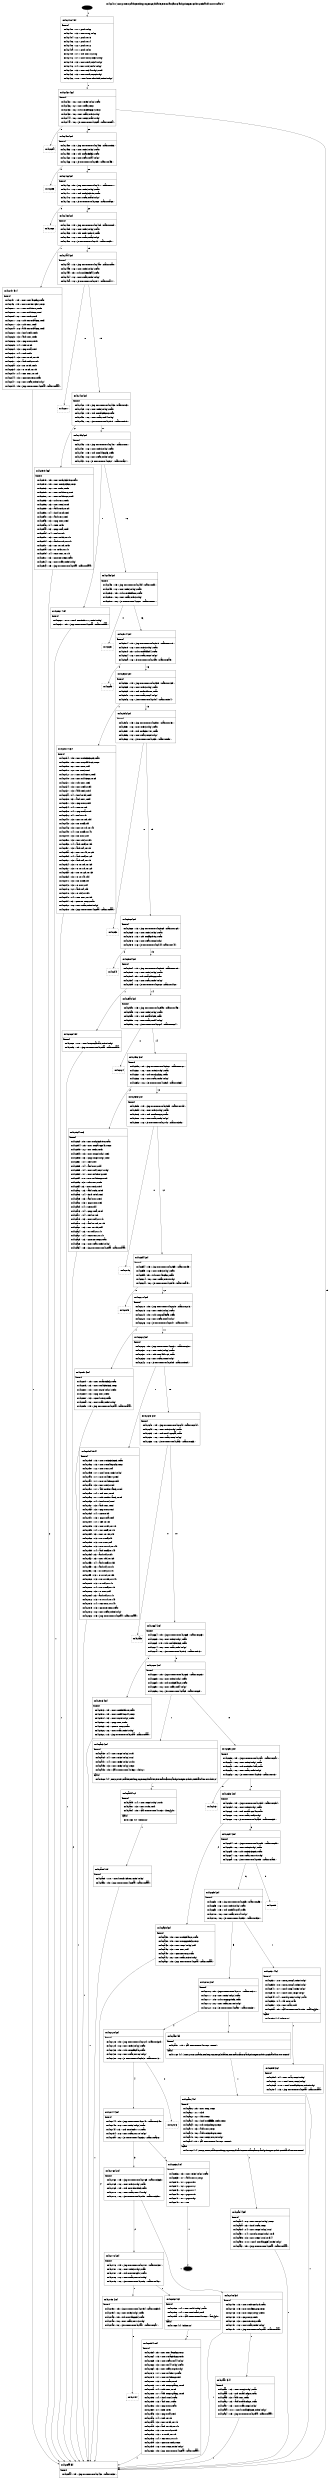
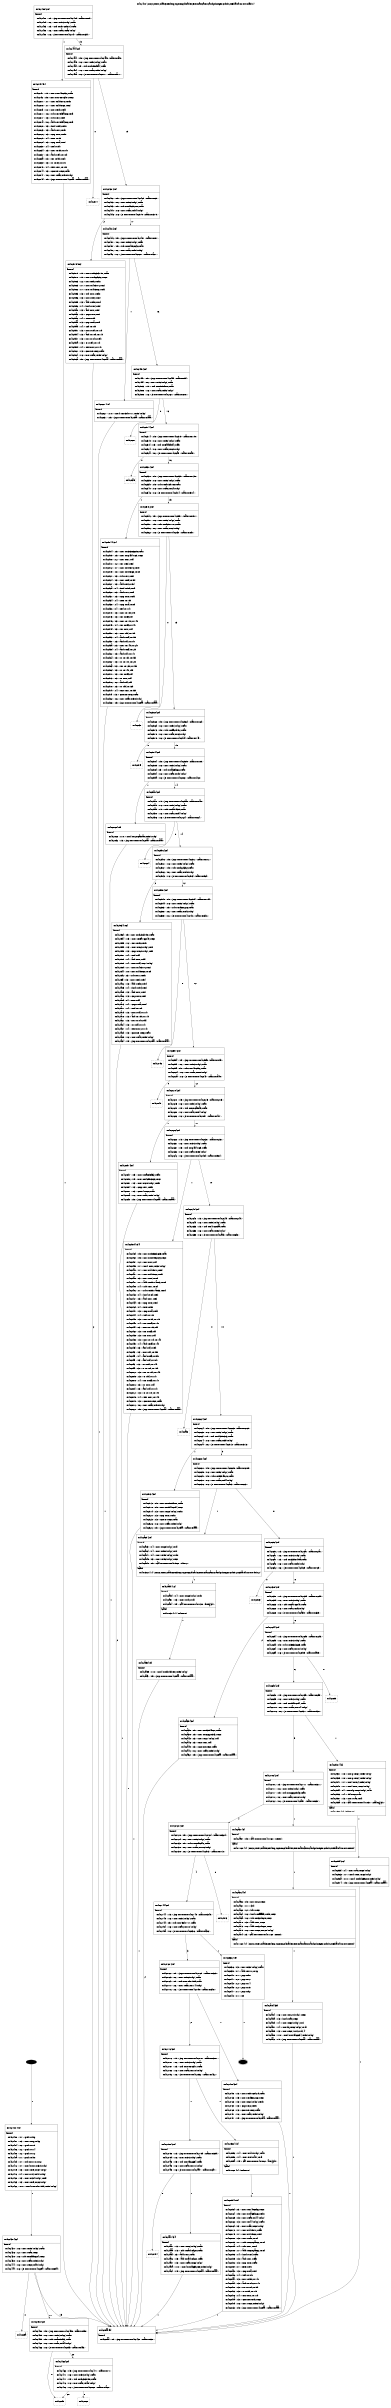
edge "0x40246c [28]" -> "0x402488 [28]": now "0x40246c [28]" -> "0x4028f5"
edge "0x4027be [30]" -> "0x402aa7 [34]": now "0x402798 [28]" -> "0x402aa7 [34]"
